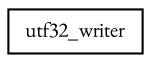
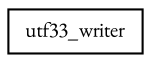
node "utf32_writer": label "utf32_writer" -> "utf33_writer"
